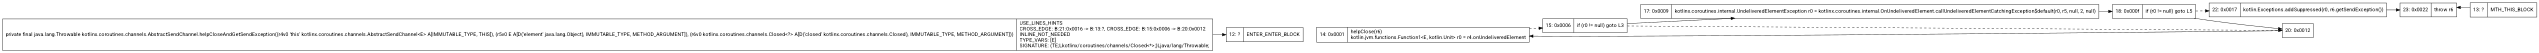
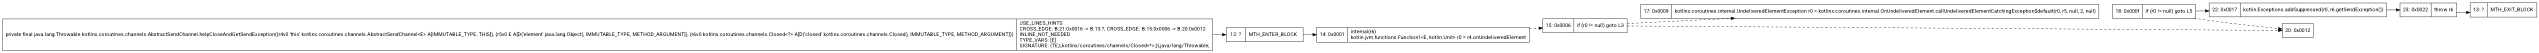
edge "13: ?" -> "23: 0x0022": reversed
node "13: ?": text "MTH_THIS_BLOCK" -> "MTH_EXIT_BLOCK"
edge "17: 0x0009" -> "18: 0x000f": removed
edge "18: 0x000f" -> "22: 0x0017": style dashed -> solid
edge "15: 0x0006" -> "17: 0x0009": style solid -> dashed
edge "18: 0x000f" -> "20: 0x0012": style solid -> dashed
node "14: 0x0001": text "helpClose(r6)" -> "internal(r6)"
node "12: ?": text "ENTER_ENTER_BLOCK" -> "MTH_ENTER_BLOCK"
edge "20: 0x0012" -> "14: 0x0001": now "12: ?" -> "14: 0x0001"
